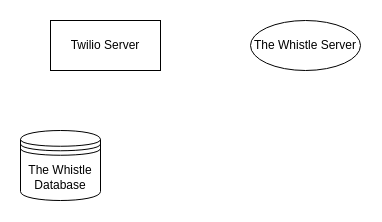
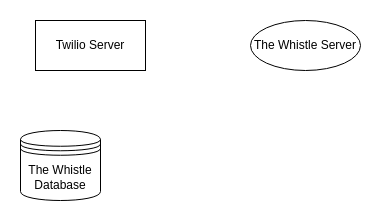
node "Twilio Server": moved (106, 46) -> (91, 46)
